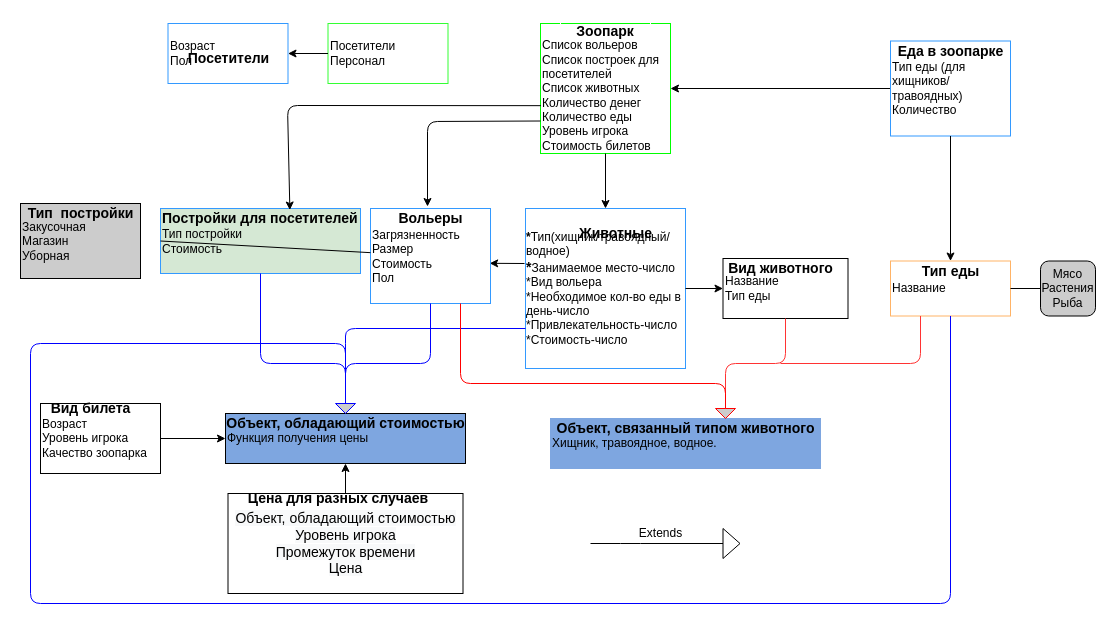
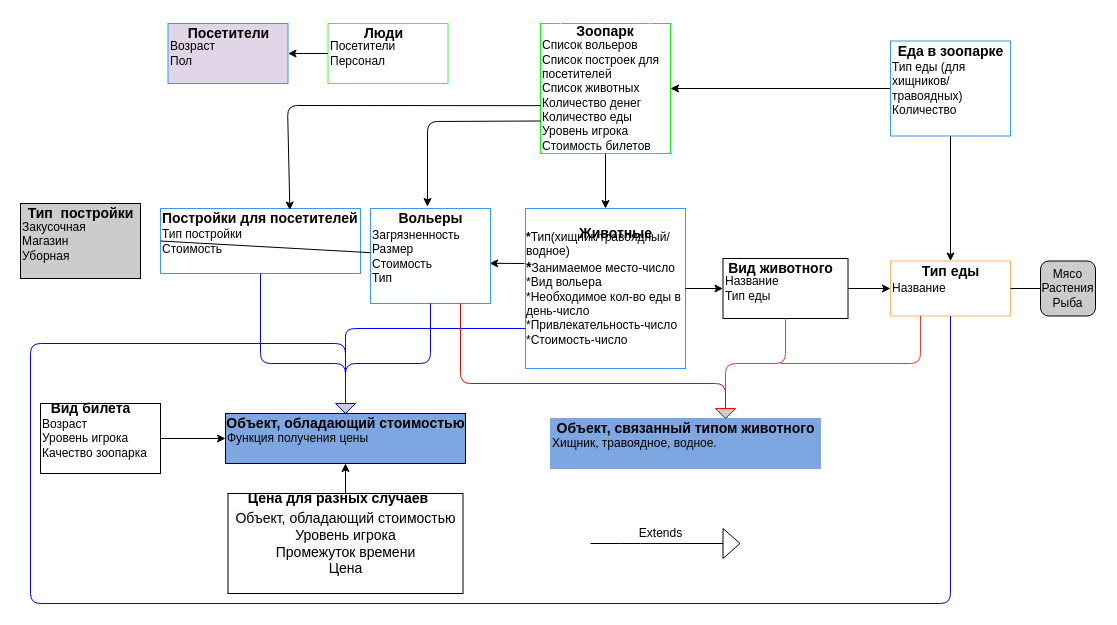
node "Люди": added
node "Возраст Пол": fillcolor #ffffff -> #e1d5e7
node "Посетители": moved (228, 59) -> (228, 34)
node "Тип постройки Стоимость": fillcolor #d5e8d4 -> #ffffff
node "Загрязненность Размер Стоимость Пол": label "Загрязненность Размер Стоимость Пол" -> "Загрязненность Размер Стоимость Тип"
edge "Название Тип еды" -> "Название": added
